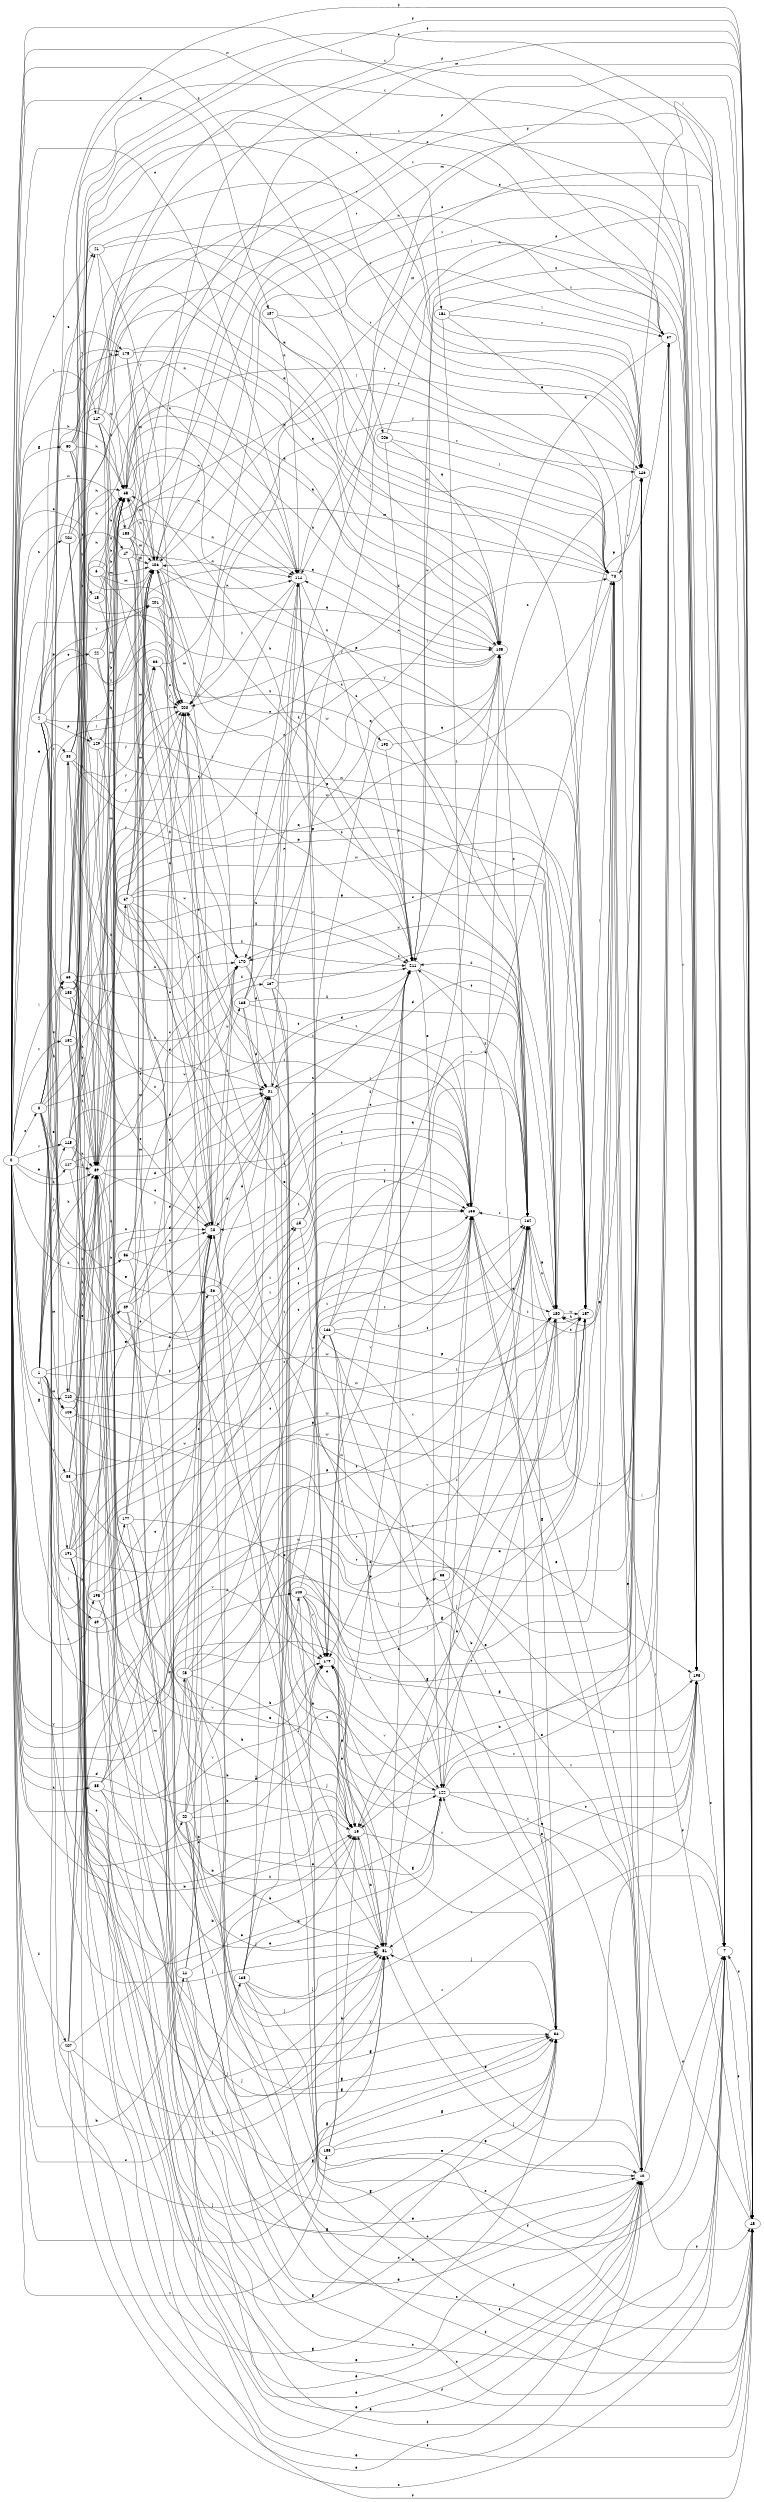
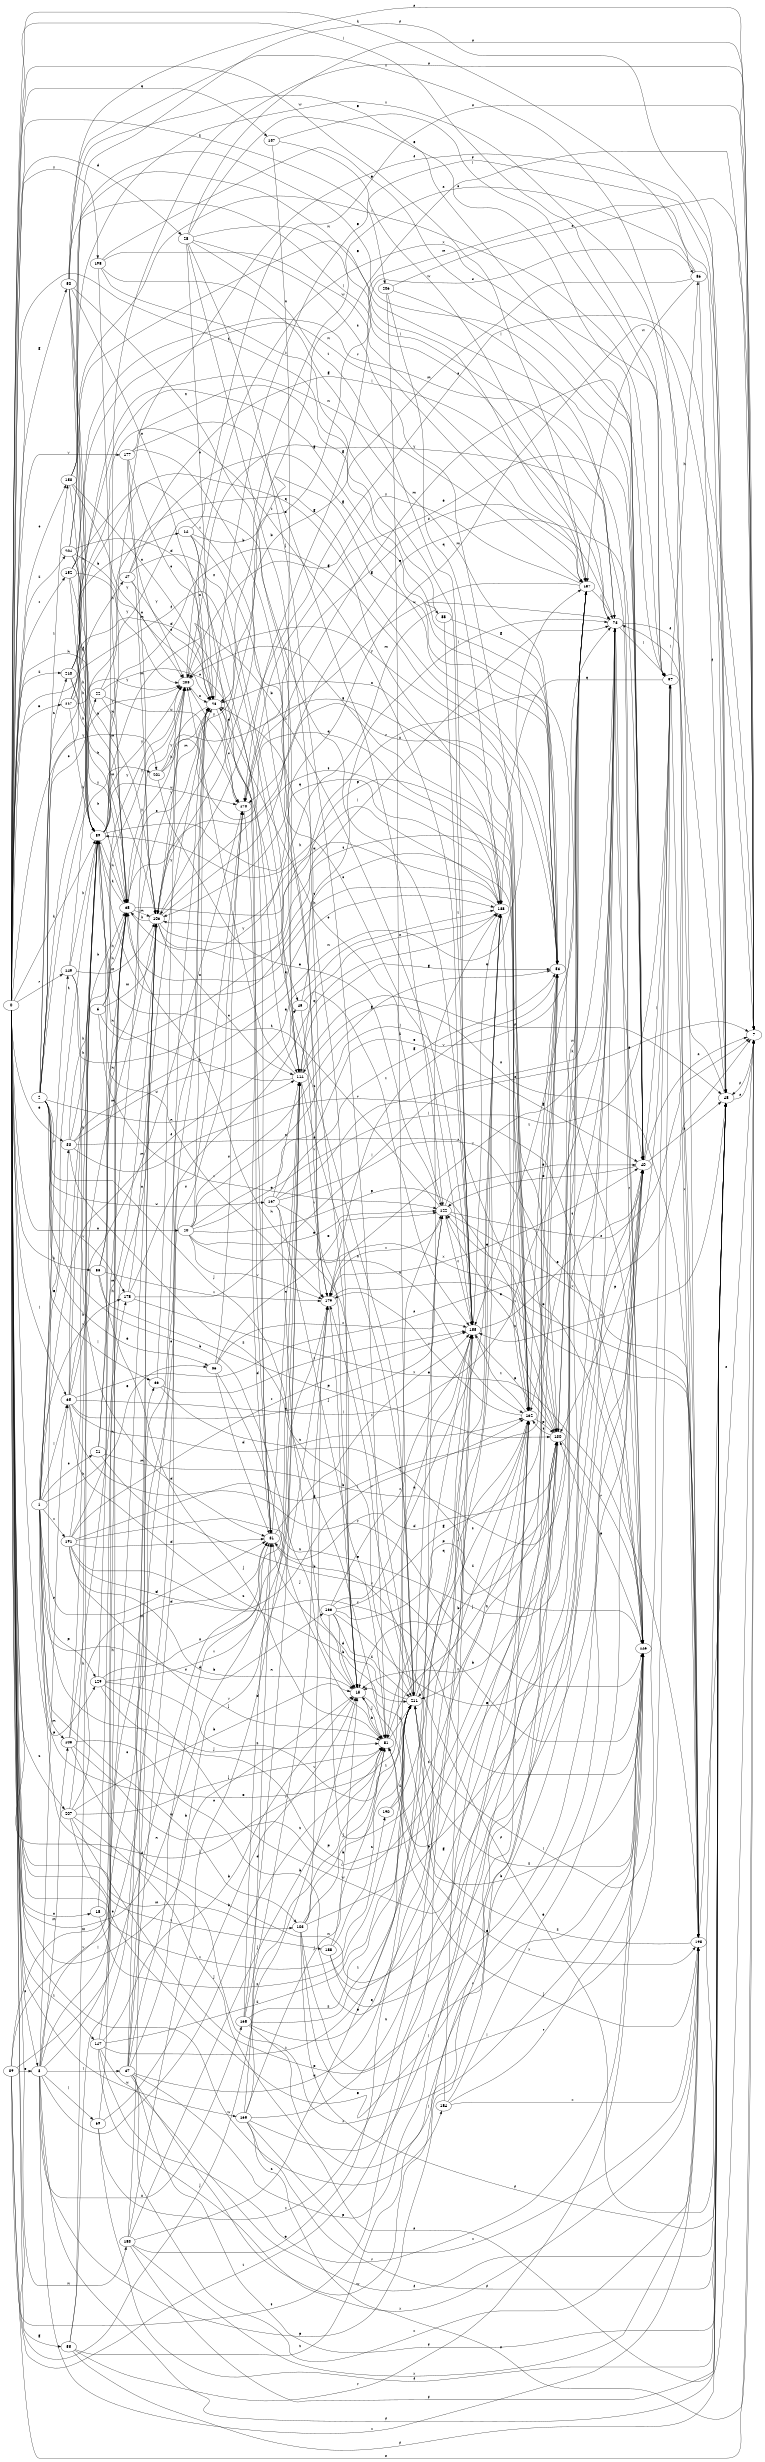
edge "97" -> "68": now "97" -> "86"
edge "0" -> "21": now "0" -> "153"
edge "89" -> "23": now "50" -> "23"
edge "3" -> "39": reversed
edge "85" -> "122": now "201" -> "122"
